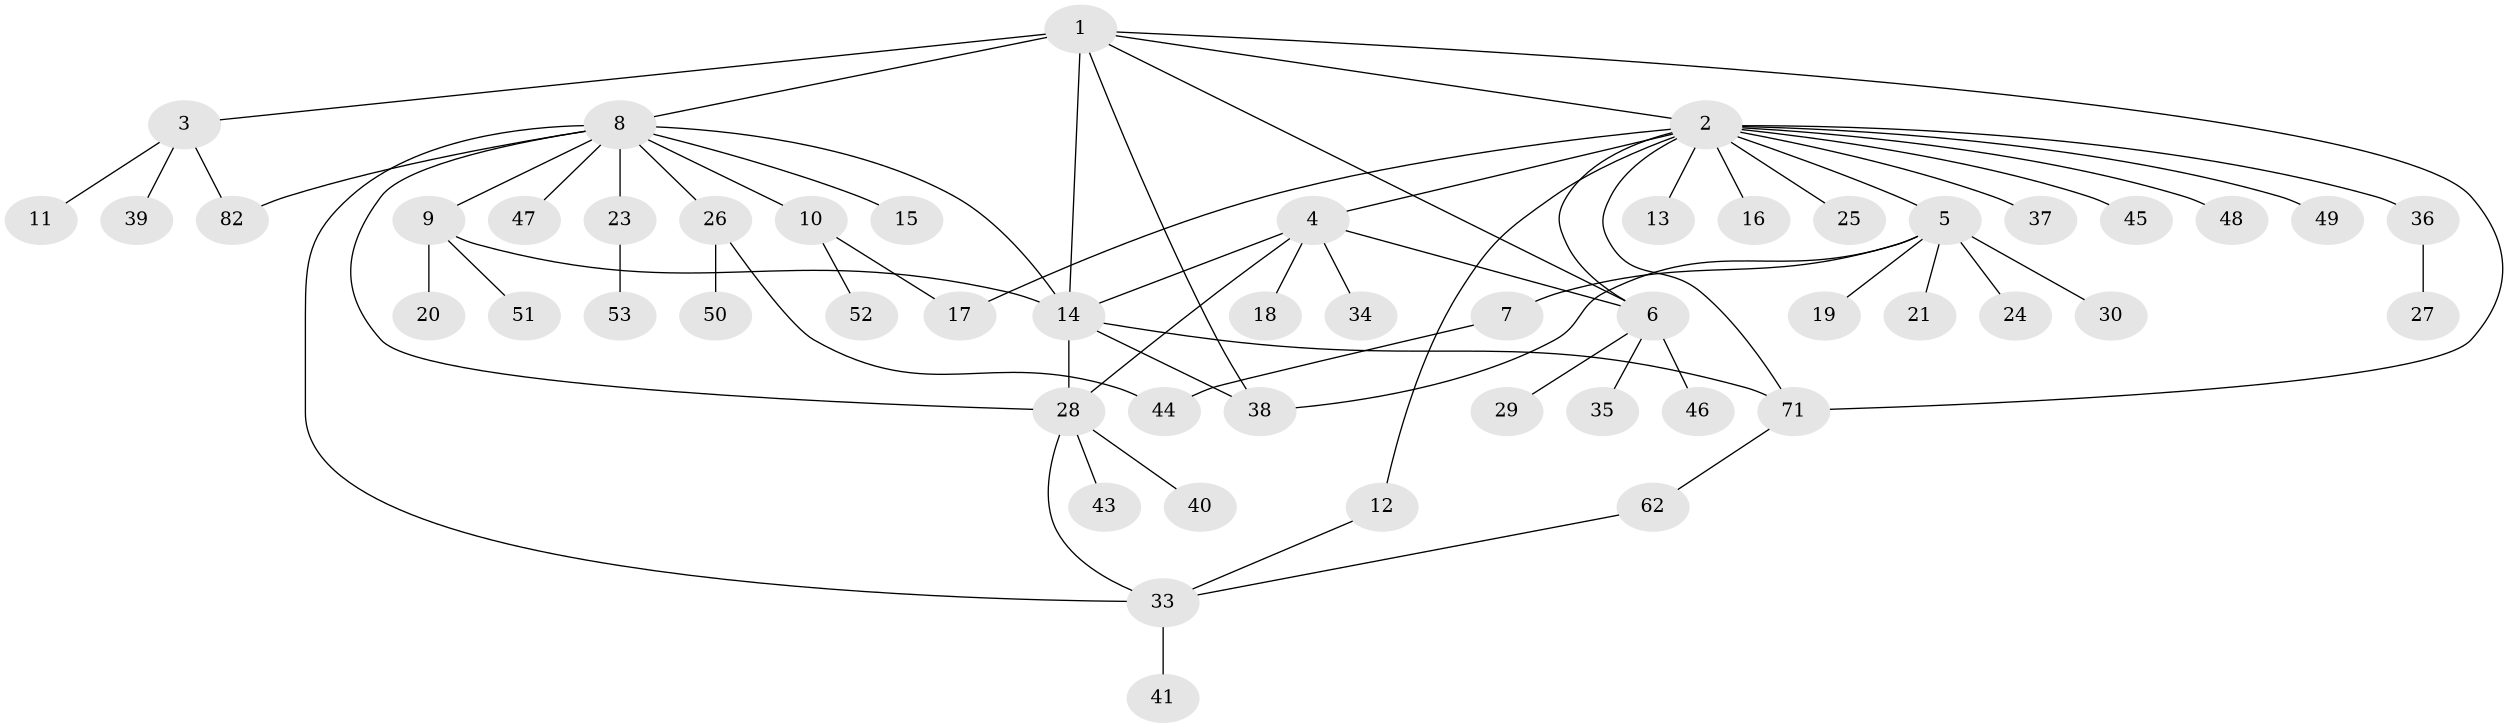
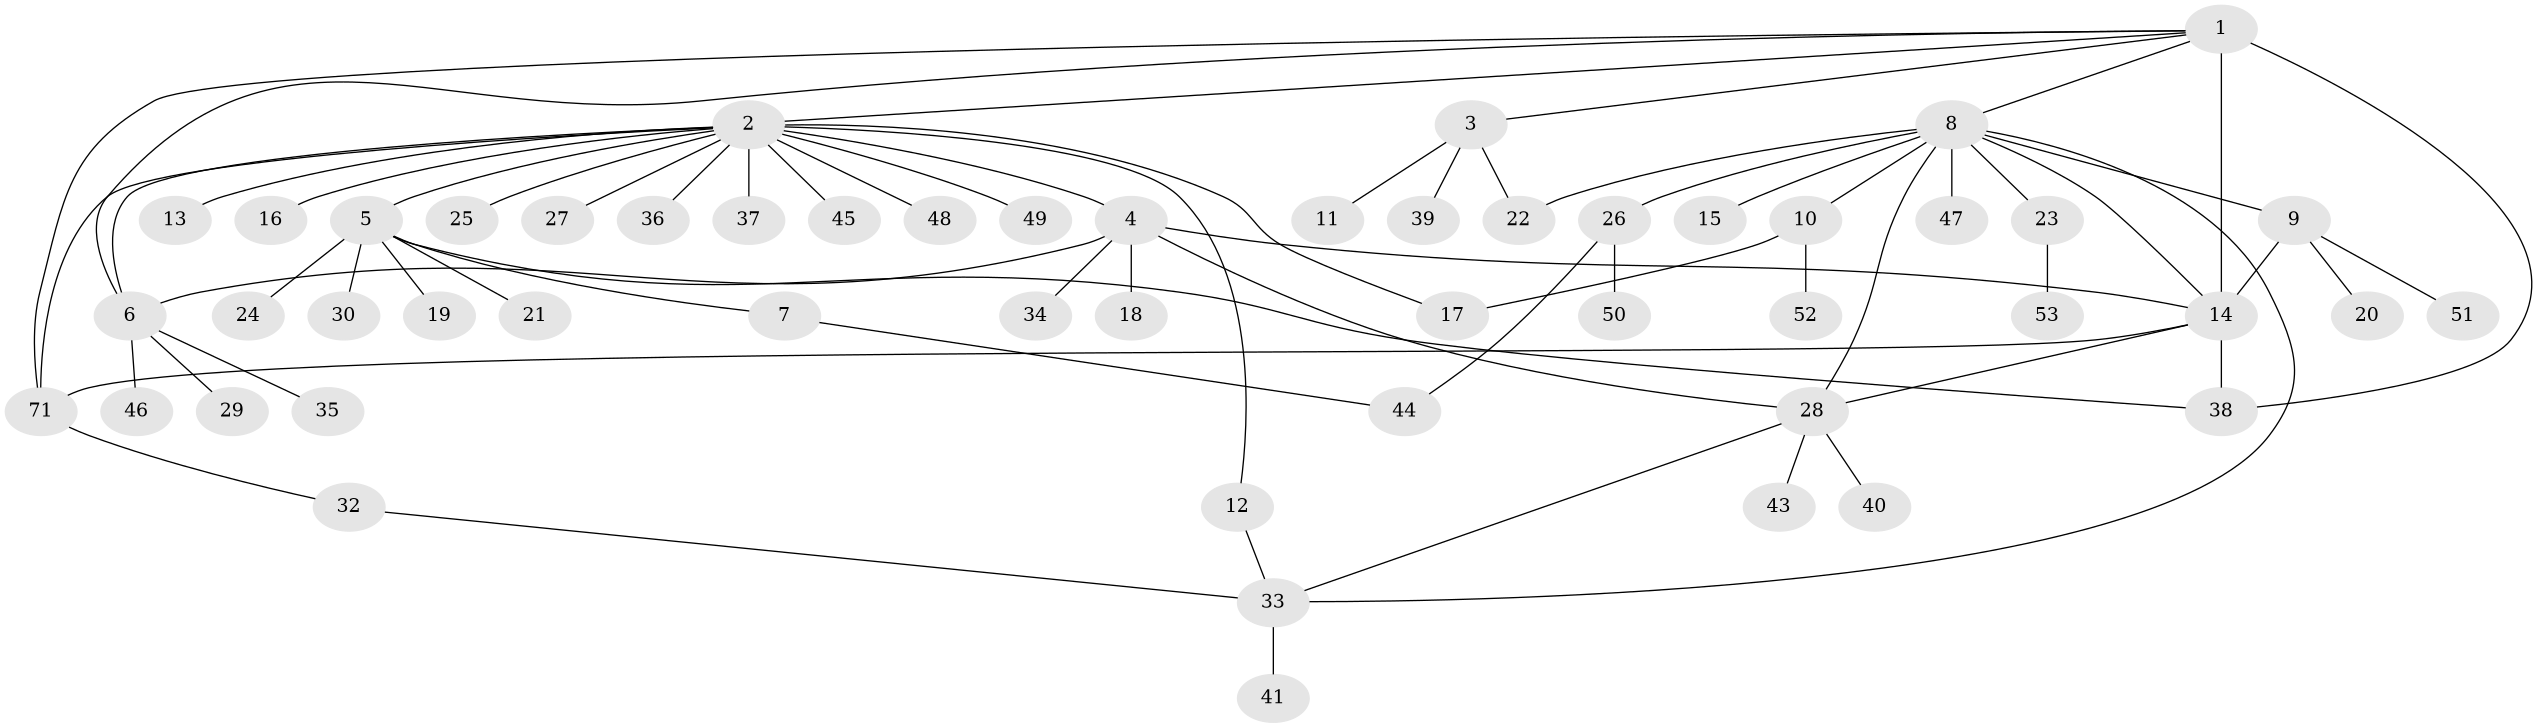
node "82": label "82" -> "22"
edge "36" -- "27": now "2" -- "27"
node "62": label "62" -> "32"
